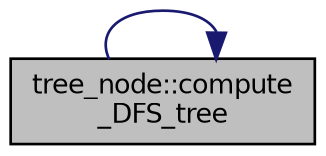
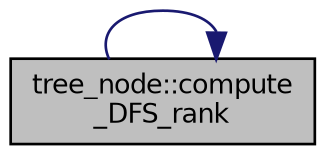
node "tree_node::compute _DFS_tree": label "tree_node::compute _DFS_tree" -> "tree_node::compute _DFS_rank"
